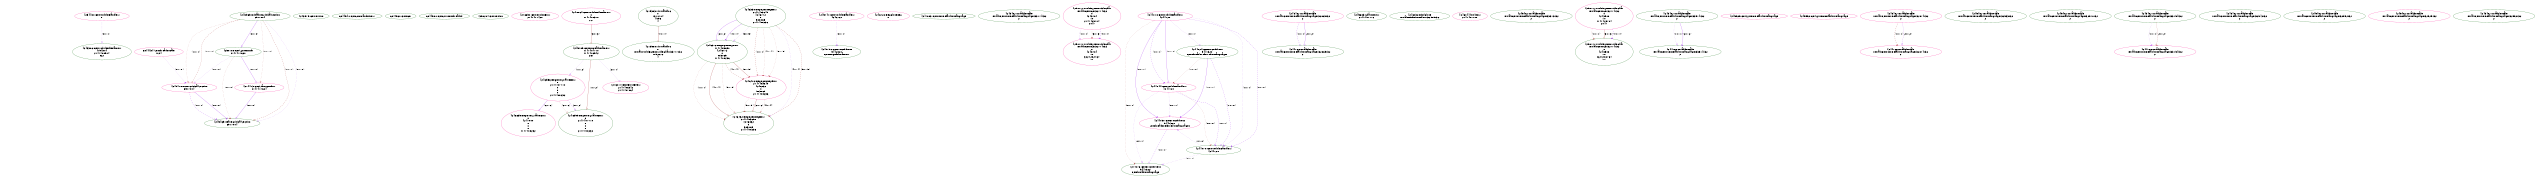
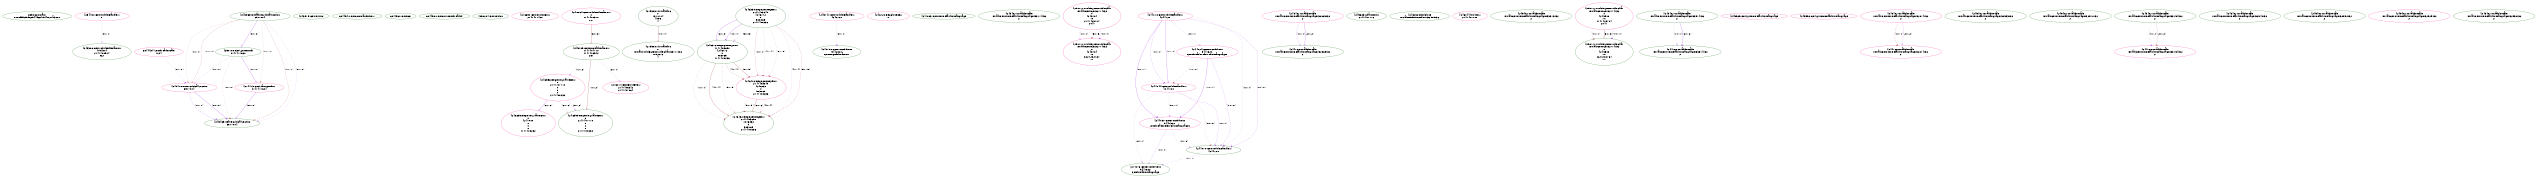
node "6850628.main 0008fdfc59d62544fccd754b827a3800": added
node "4244024.GetProcAddress 9441320 GetThreadPreferredUILanguages": color darkgreen -> deeppink
edge "4244018.GetModuleHandleW 4244120" -> "4244076.GetProcAddress 9441320 GetThreadUILanguage": removed, label "(0-->1)"
edge "4244070.GetModuleHandleW 4244120" -> "4244050.GetProcAddress 9441320 SetThreadPreferredUILanguages": reversed
